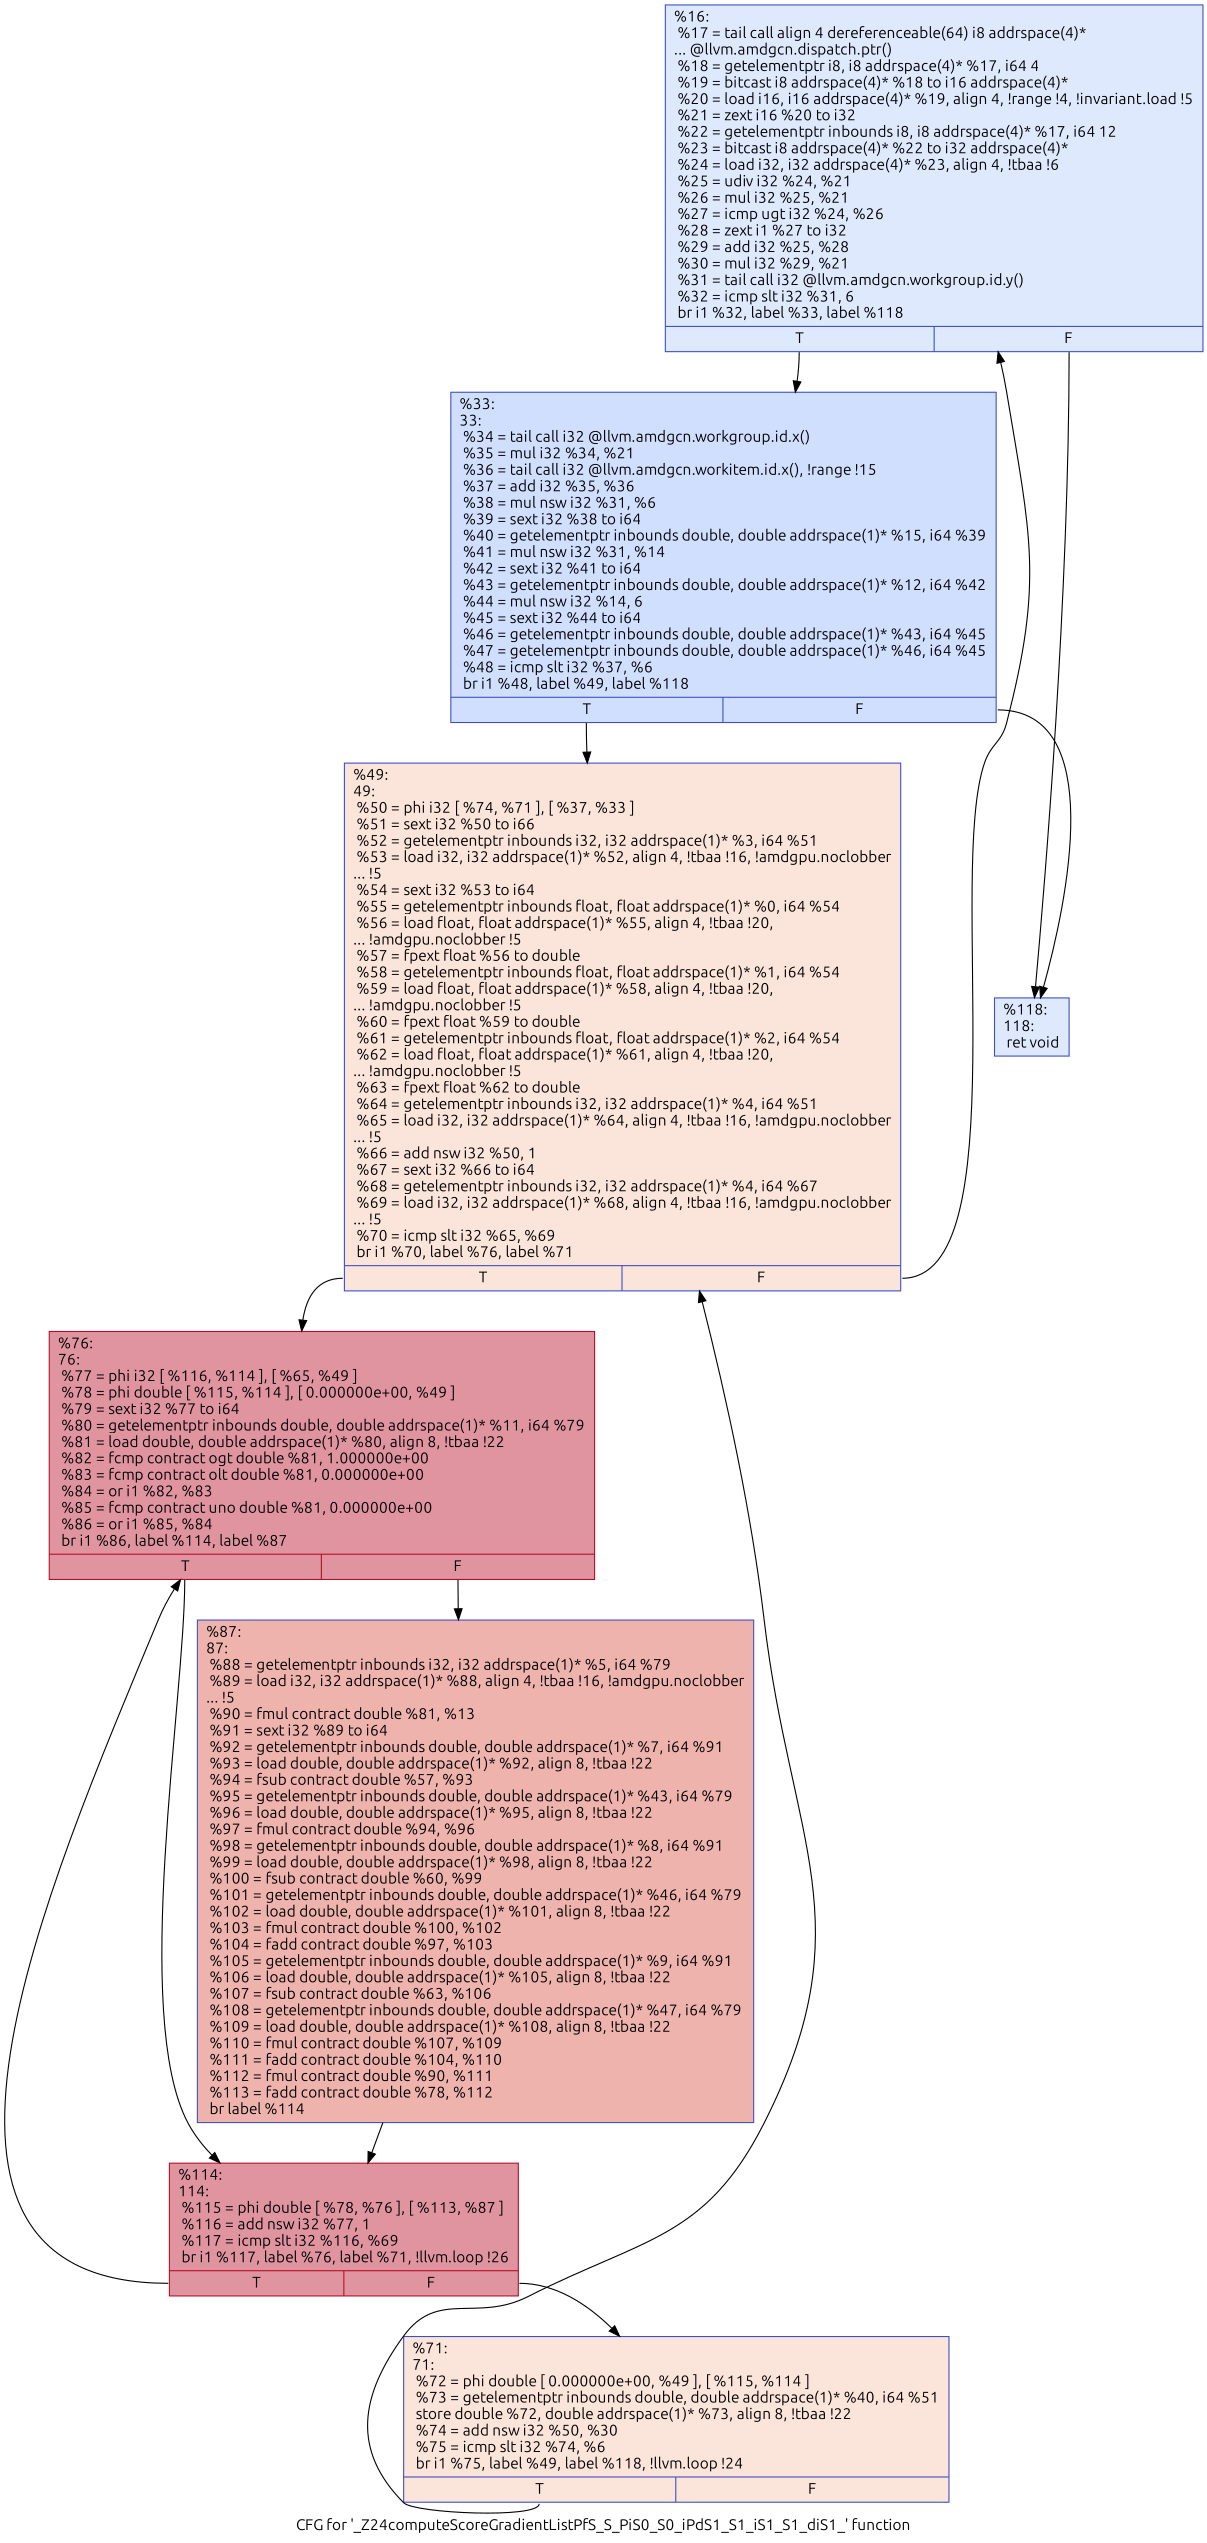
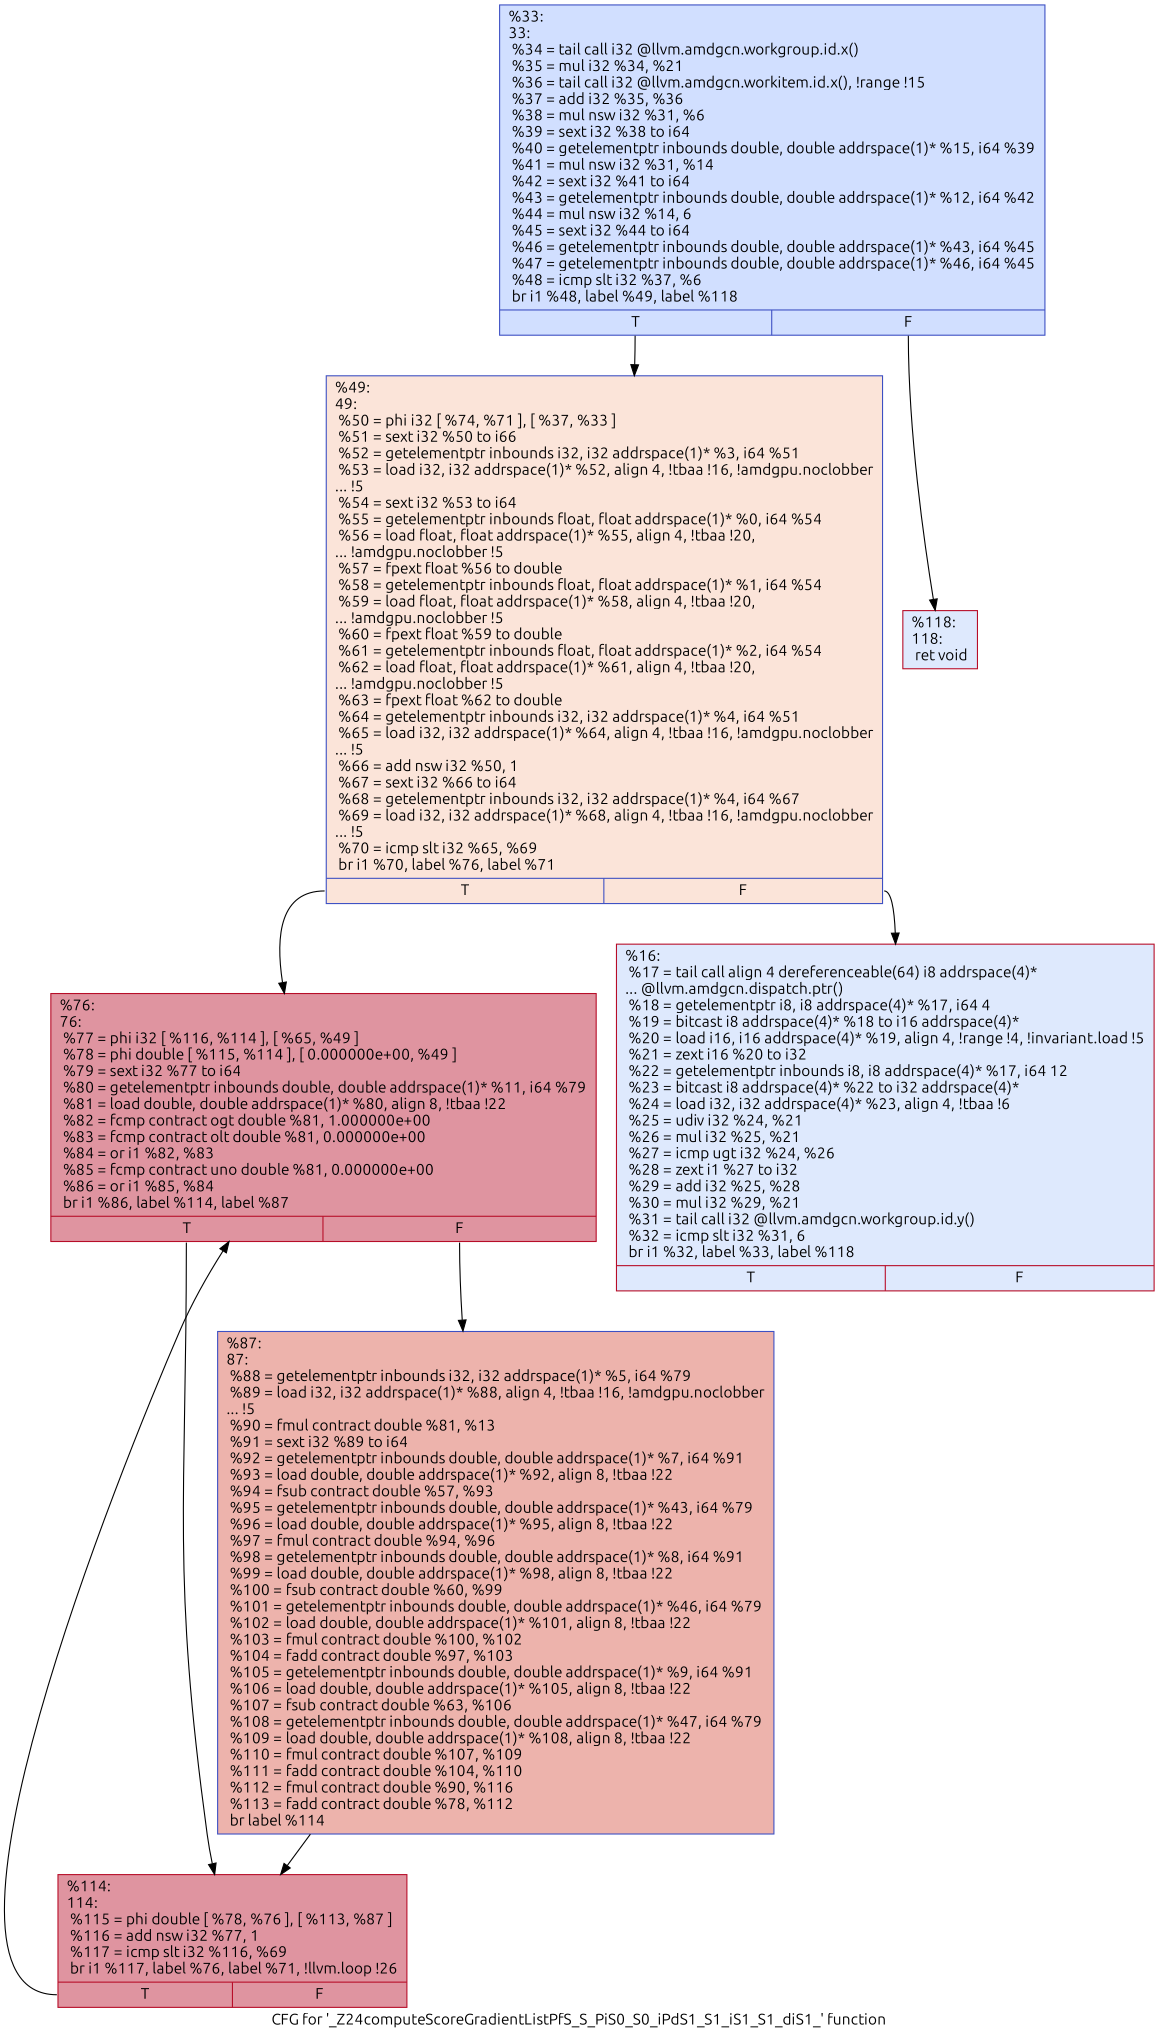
node "%16:": color #3d50c3ff -> #b70d28ff
edge "%16:" -> "%33:": removed
edge "%16:" -> "%118:": removed
node "%118:": color #3d50c3ff -> #b70d28ff
node "%87:": text "%112 = fmul contract double %90, %111" -> "%112 = fmul contract double %90, %116"
node "%71:": removed
